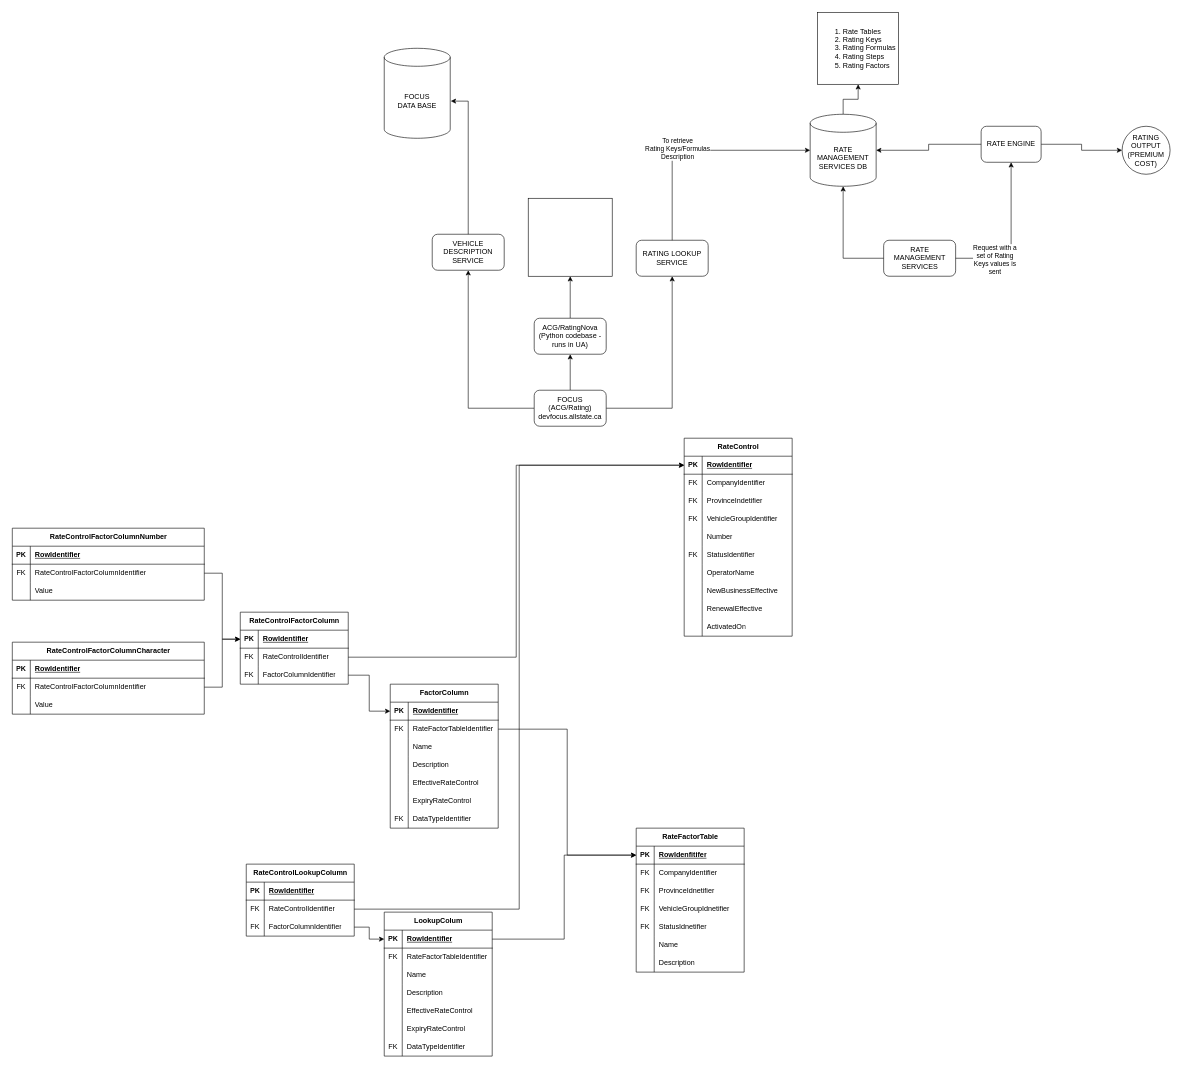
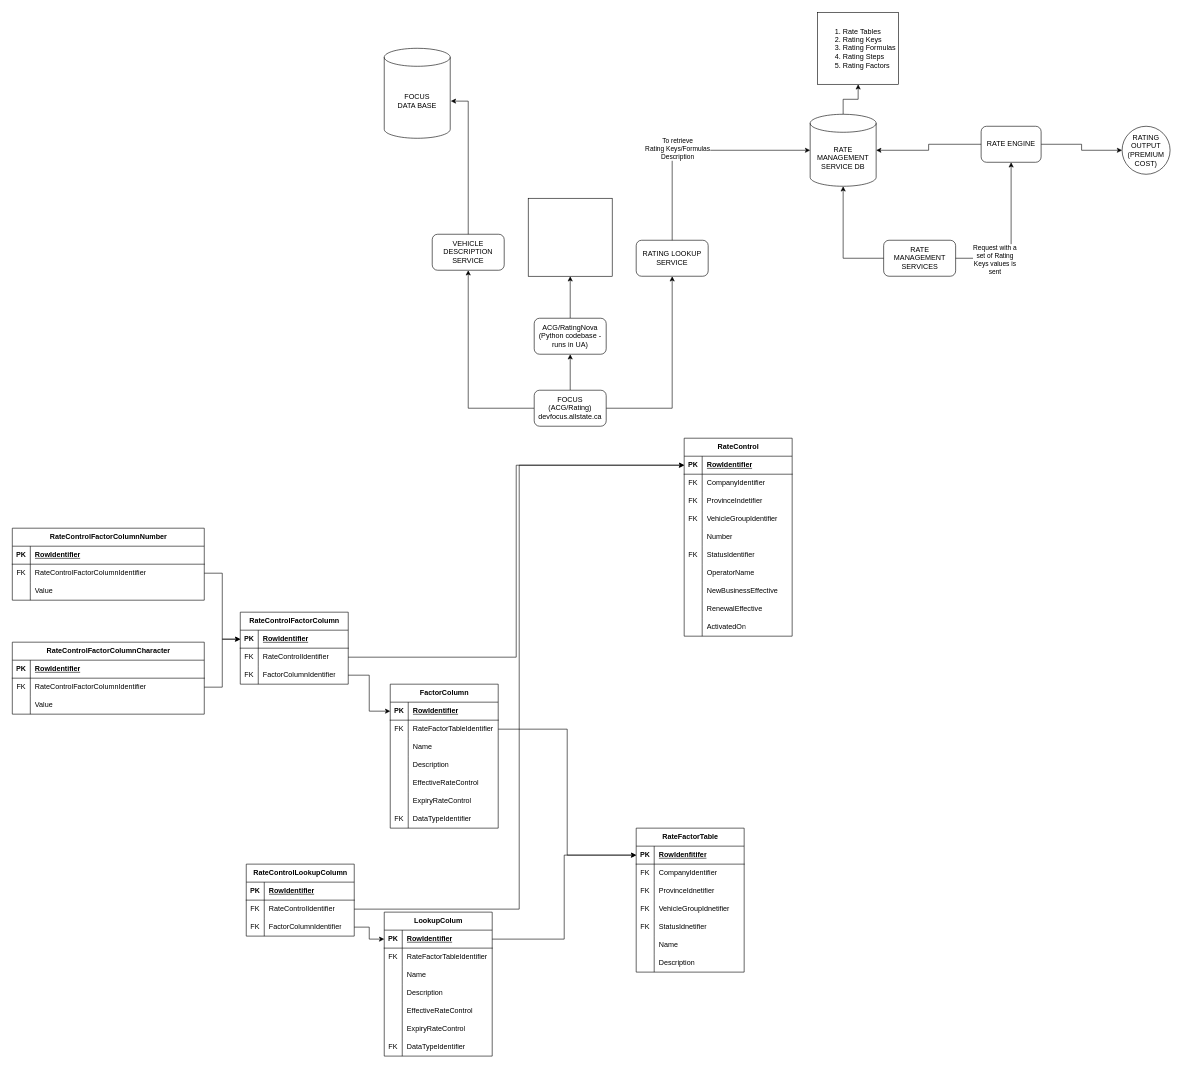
node "RATE MANAGEMENT SERVICES DB": label "RATE MANAGEMENT SERVICES DB" -> "RATE MANAGEMENT SERVICE DB"
